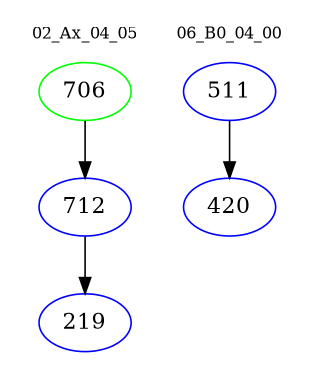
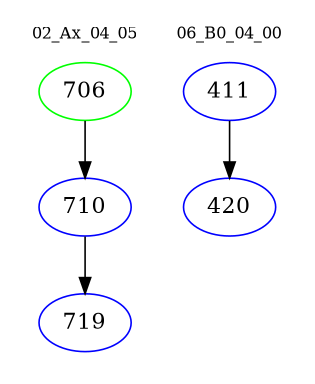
node "511": label "511" -> "411"
node "712": label "712" -> "710"
node "219": label "219" -> "719"
